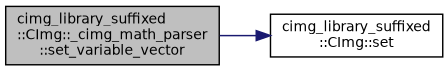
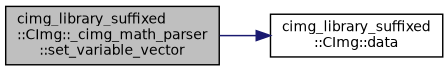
node "cimg_library_suffixed ::CImg::set": label "cimg_library_suffixed ::CImg::set" -> "cimg_library_suffixed ::CImg::data"
